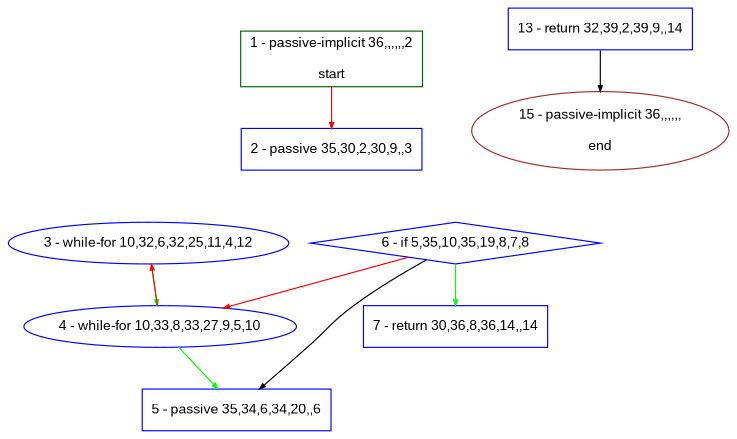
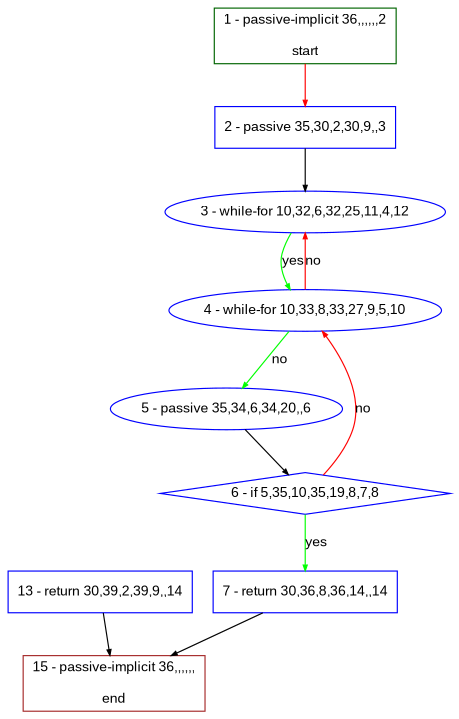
node "13 - return 32,39,2,39,9,,14": label "13 - return 32,39,2,39,9,,14" -> "13 - return 30,39,2,39,9,,14"
node "15 - passive-implicit 36,,,,,, end": shape ellipse -> box
edge "2 - passive 35,30,2,30,9,,3" -> "3 - while-for 10,32,6,32,25,11,4,12": added
edge "6 - if 5,35,10,35,19,8,7,8" -> "5 - passive 35,34,6,34,20,,6": reversed
node "5 - passive 35,34,6,34,20,,6": shape box -> ellipse
edge "7 - return 30,36,8,36,14,,14" -> "15 - passive-implicit 36,,,,,, end": added
